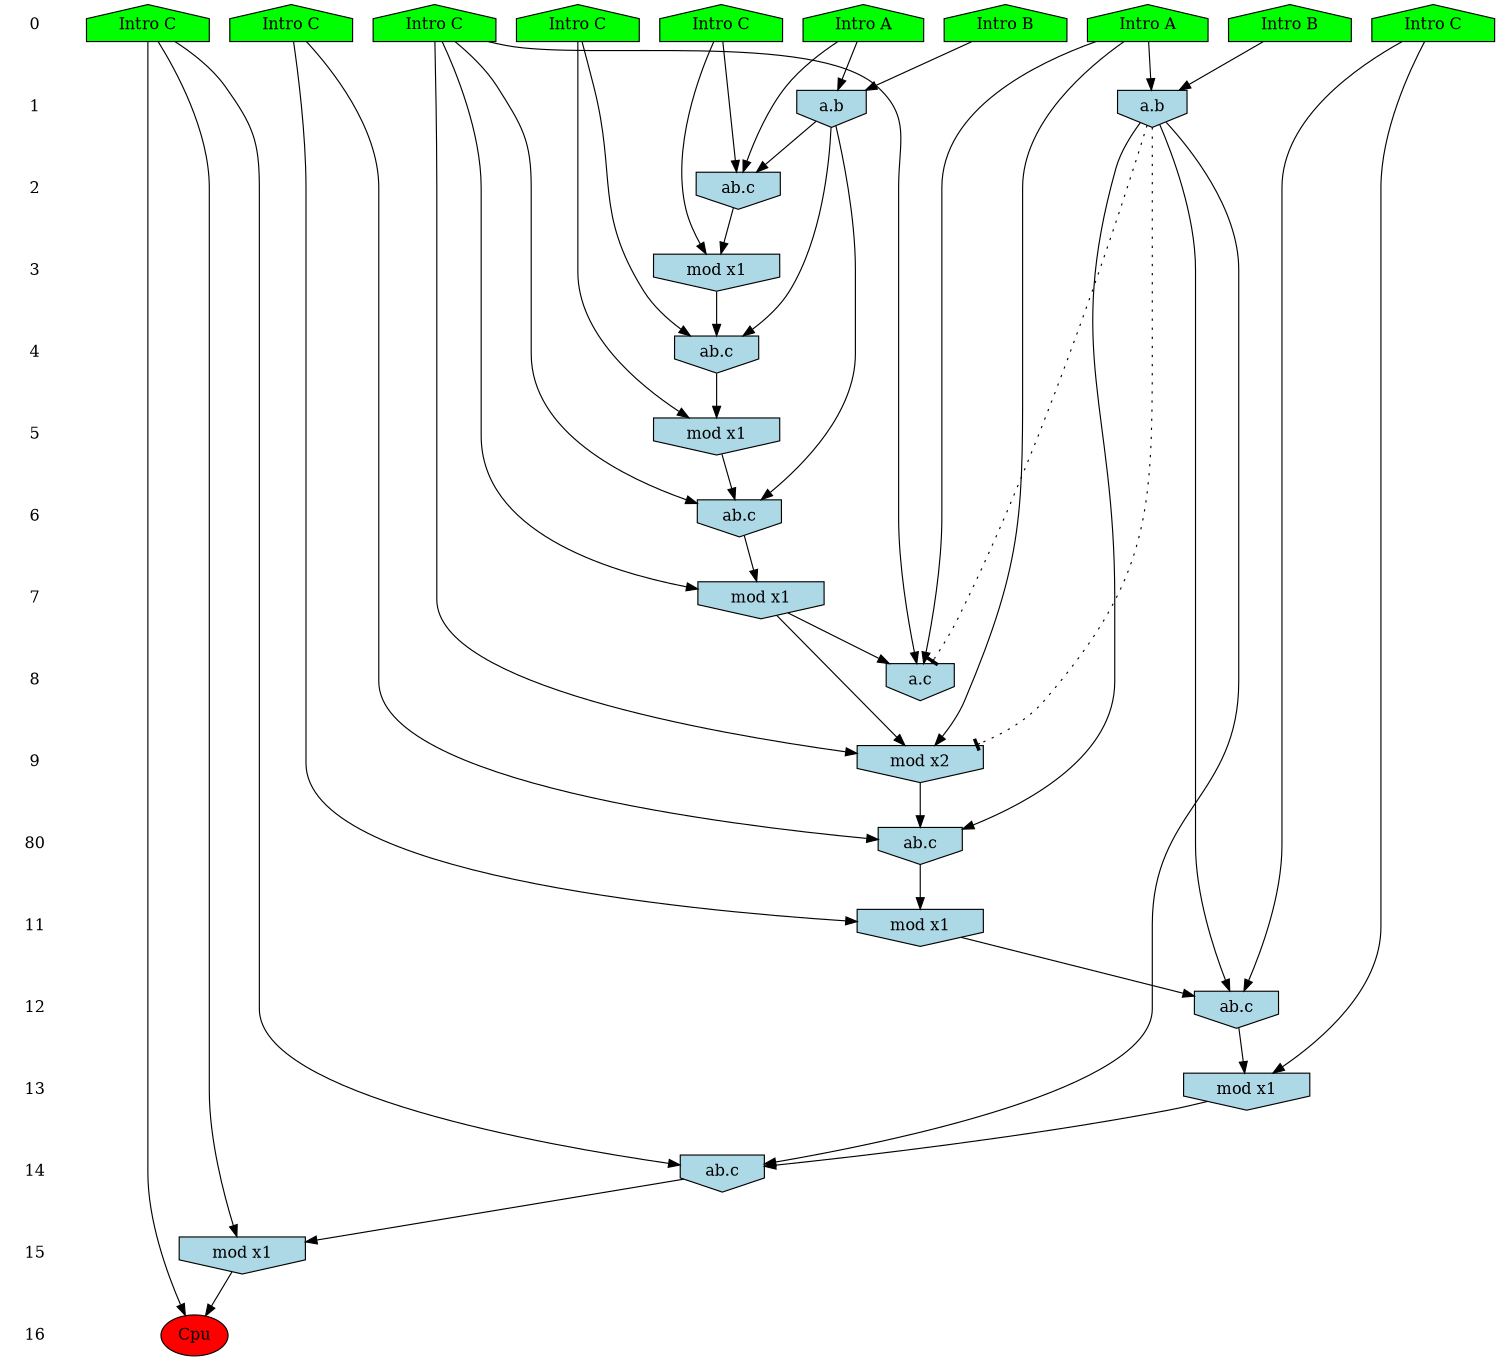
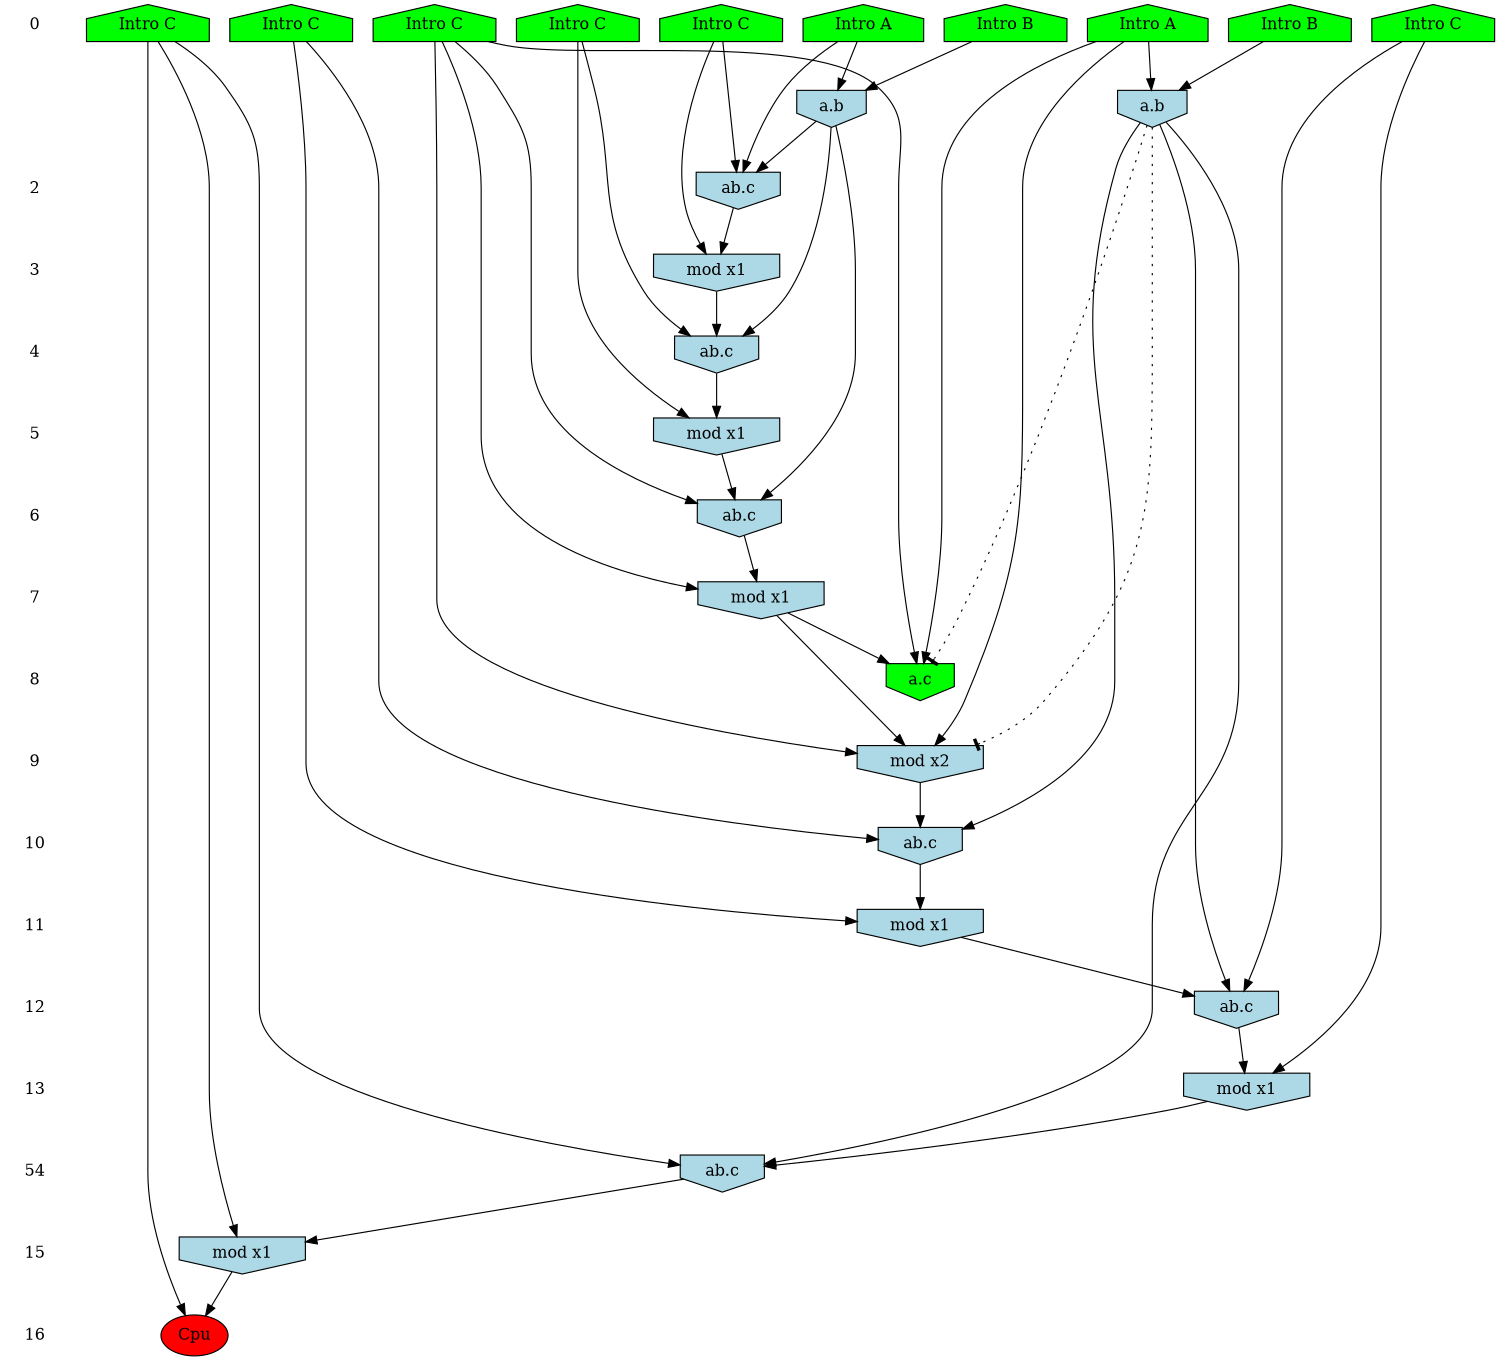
node "1": removed
node "a.c": fillcolor lightblue -> green
node "80": label "80" -> "10"
node "14": label "14" -> "54"
